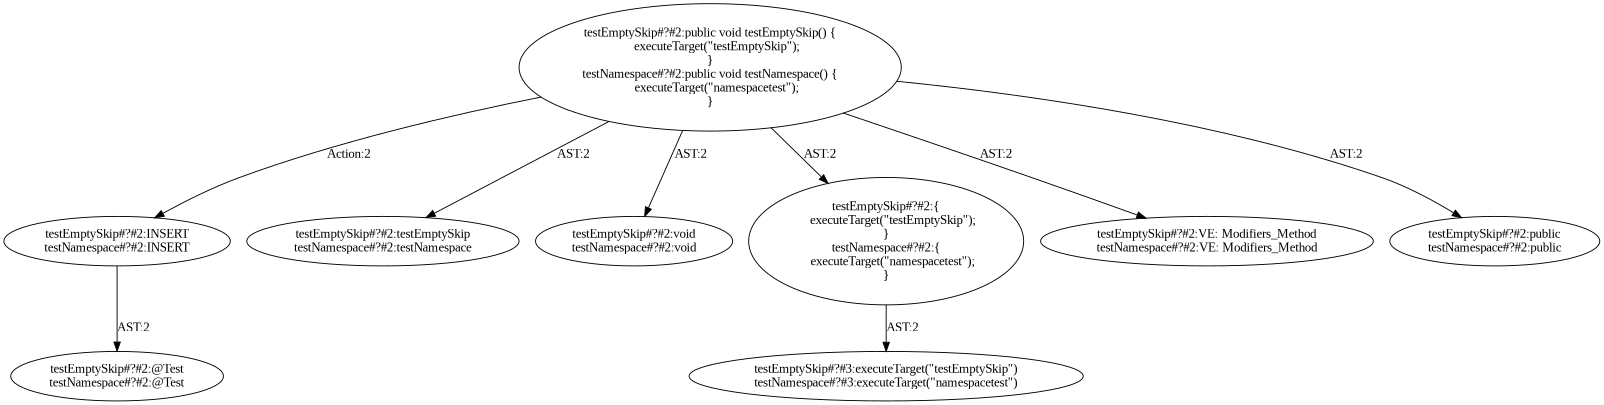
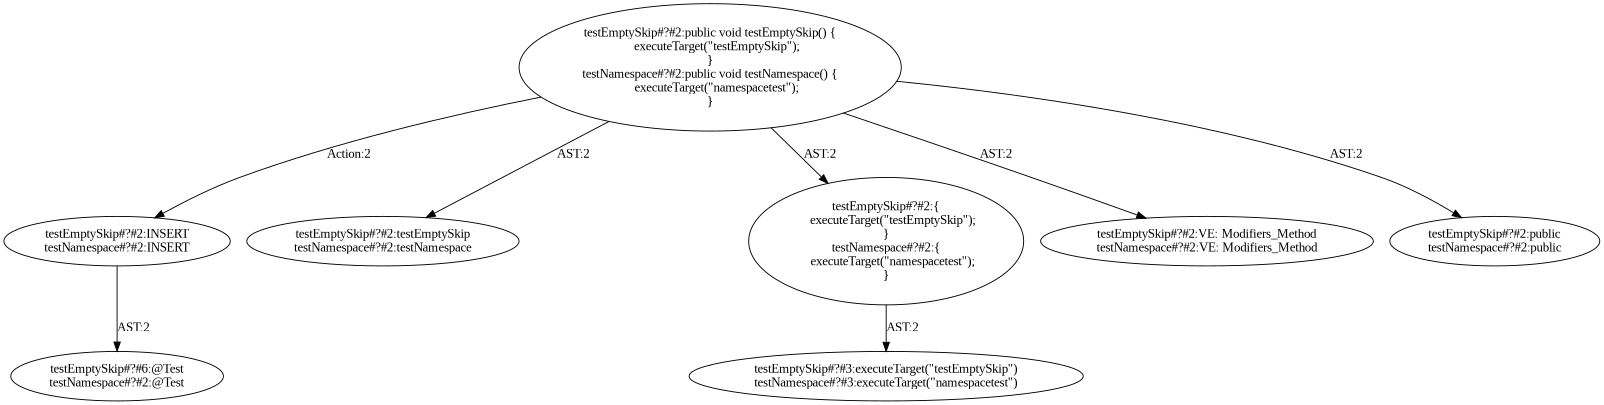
node "testEmptySkip#?#2:void testNamespace#?#2:void": removed
node "testEmptySkip#?#2:@Test testNamespace#?#2:@Test": label "testEmptySkip#?#2:@Test testNamespace#?#2:@Test" -> "testEmptySkip#?#6:@Test testNamespace#?#2:@Test"
